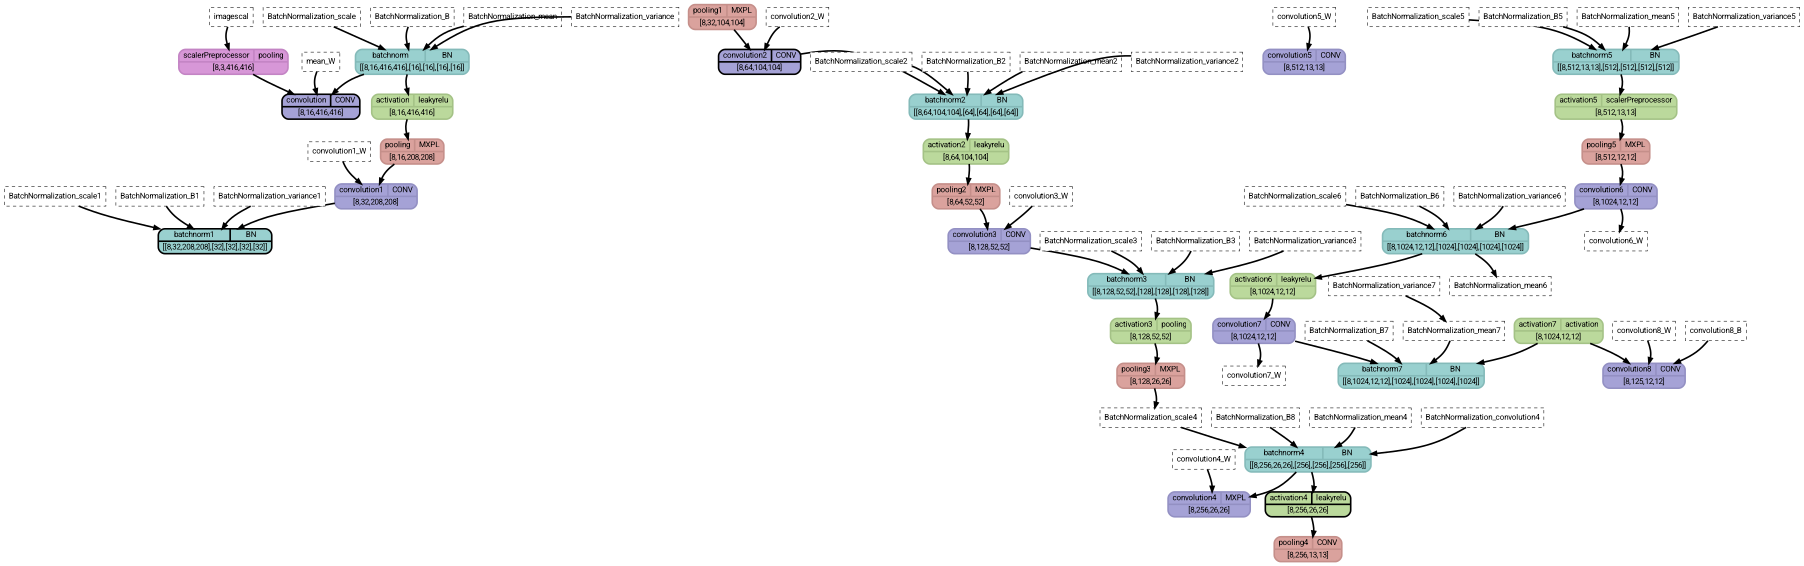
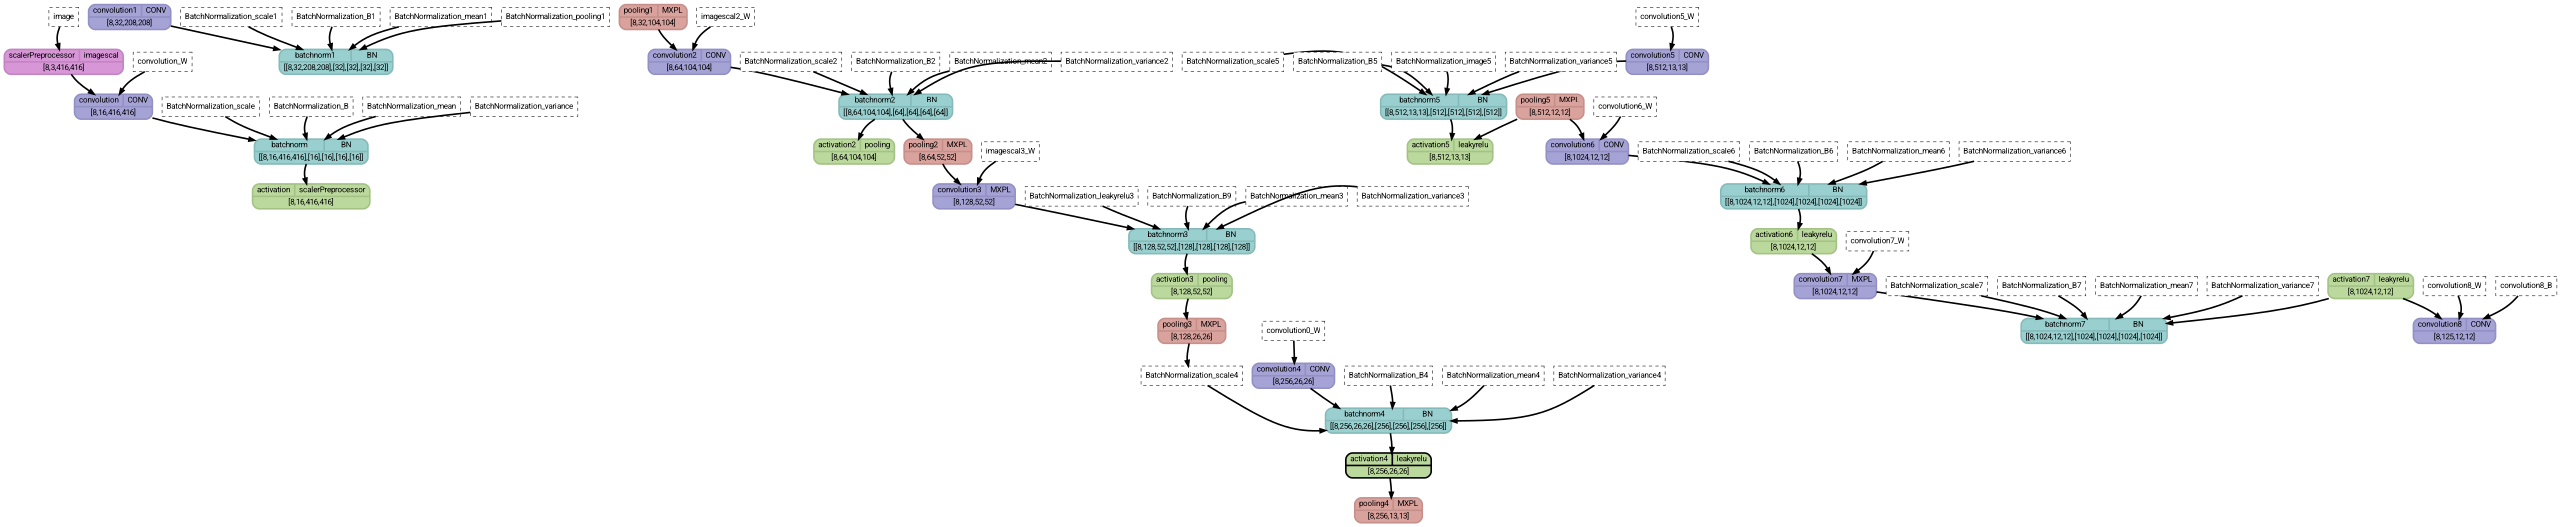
node "imagescal": label "imagescal" -> "image"
node "BatchNormalization_mean1": added
node "convolution2_W": label "convolution2_W" -> "imagescal2_W"
node "BatchNormalization_mean5": label "BatchNormalization_mean5" -> "BatchNormalization_image5"
node "scalerPreprocessor": text "pooling" -> "imagescal"
node "mean_W": label "mean_W" -> "convolution_W"
node "convolution2": color black -> #9390c3
edge "convolution5" -> "batchnorm5": added
edge "batchnorm" -> "convolution": reversed
node "activation": text "leakyrelu" -> "scalerPreprocessor"
node "activation5": text "scalerPreprocessor" -> "leakyrelu"
node "convolution": color black -> #9390c3
edge "activation5" -> "pooling5": reversed
node "activation2": text "leakyrelu" -> "pooling"
node "convolution1_W": removed
node "pooling": removed
edge "activation2" -> "pooling2": now "batchnorm2" -> "pooling2"
node "BatchNormalization_variance1": label "BatchNormalization_variance1" -> "BatchNormalization_pooling1"
node "convolution3_W": label "convolution3_W" -> "imagescal3_W"
node "BatchNormalization_mean3": added
edge "convolution6" -> "convolution6_W": reversed
node "convolution3": text "CONV" -> "MXPL"
node "batchnorm1": color black -> #84bab9
node "BatchNormalization_scale3": label "BatchNormalization_scale3" -> "BatchNormalization_leakyrelu3"
node "BatchNormalization_B3": label "BatchNormalization_B3" -> "BatchNormalization_B9"
edge "batchnorm6" -> "BatchNormalization_mean6": reversed
node "BatchNormalization_scale7": added
edge "BatchNormalization_variance7" -> "BatchNormalization_mean7": now "BatchNormalization_variance7" -> "batchnorm7"
node "convolution7": text "CONV" -> "MXPL"
node "activation7": text "activation" -> "leakyrelu"
edge "convolution7" -> "convolution7_W": reversed
node "BatchNormalization_B8": label "BatchNormalization_B8" -> "BatchNormalization_B4"
node "BatchNormalization_convolution4": label "BatchNormalization_convolution4" -> "BatchNormalization_variance4"
node "convolution4_W": label "convolution4_W" -> "convolution0_W"
edge "batchnorm4" -> "convolution4": reversed
node "convolution4": text "MXPL" -> "CONV"
node "pooling4": text "CONV" -> "MXPL"
